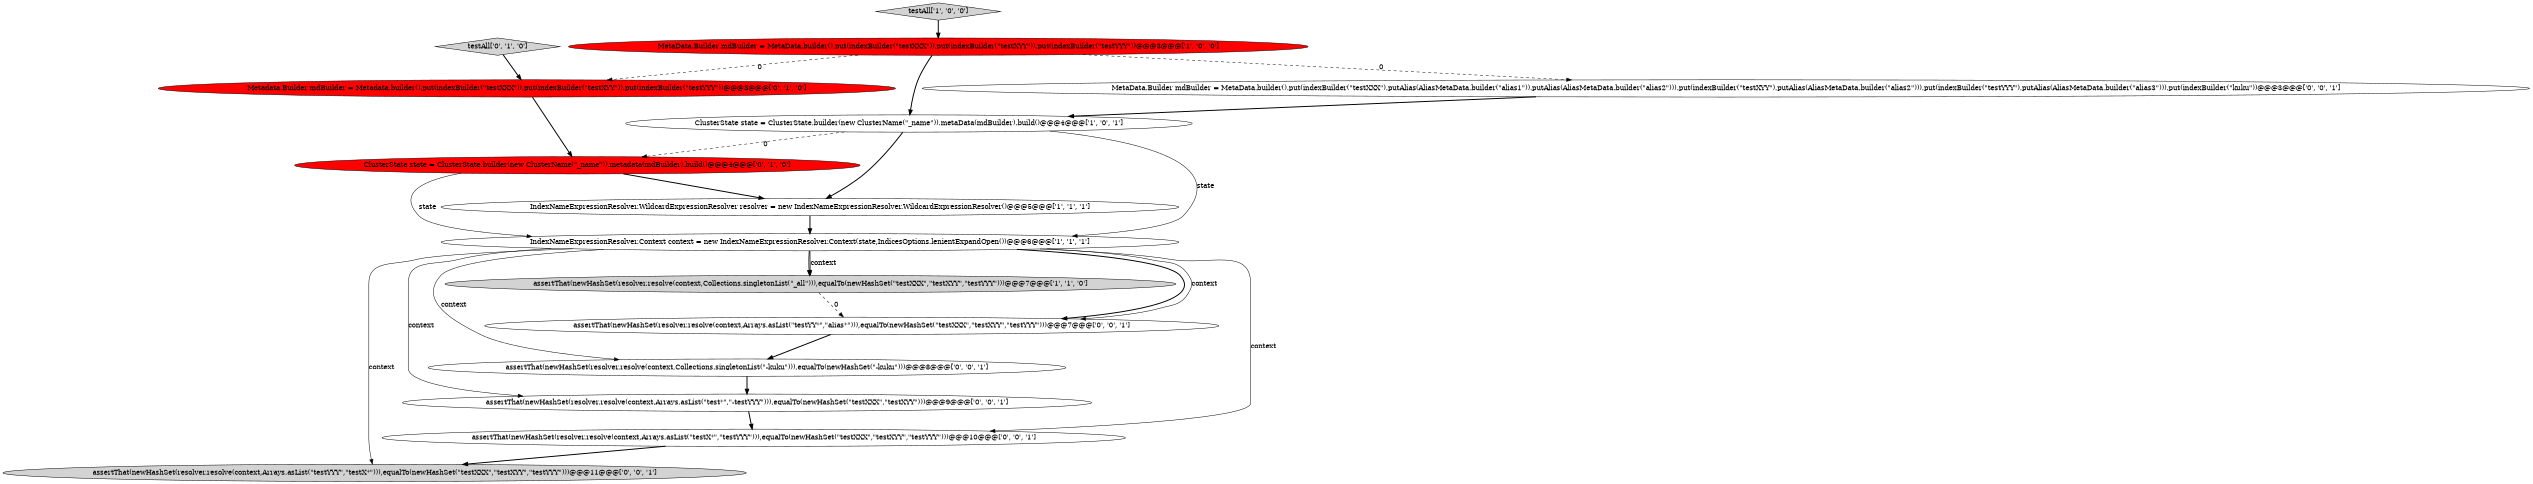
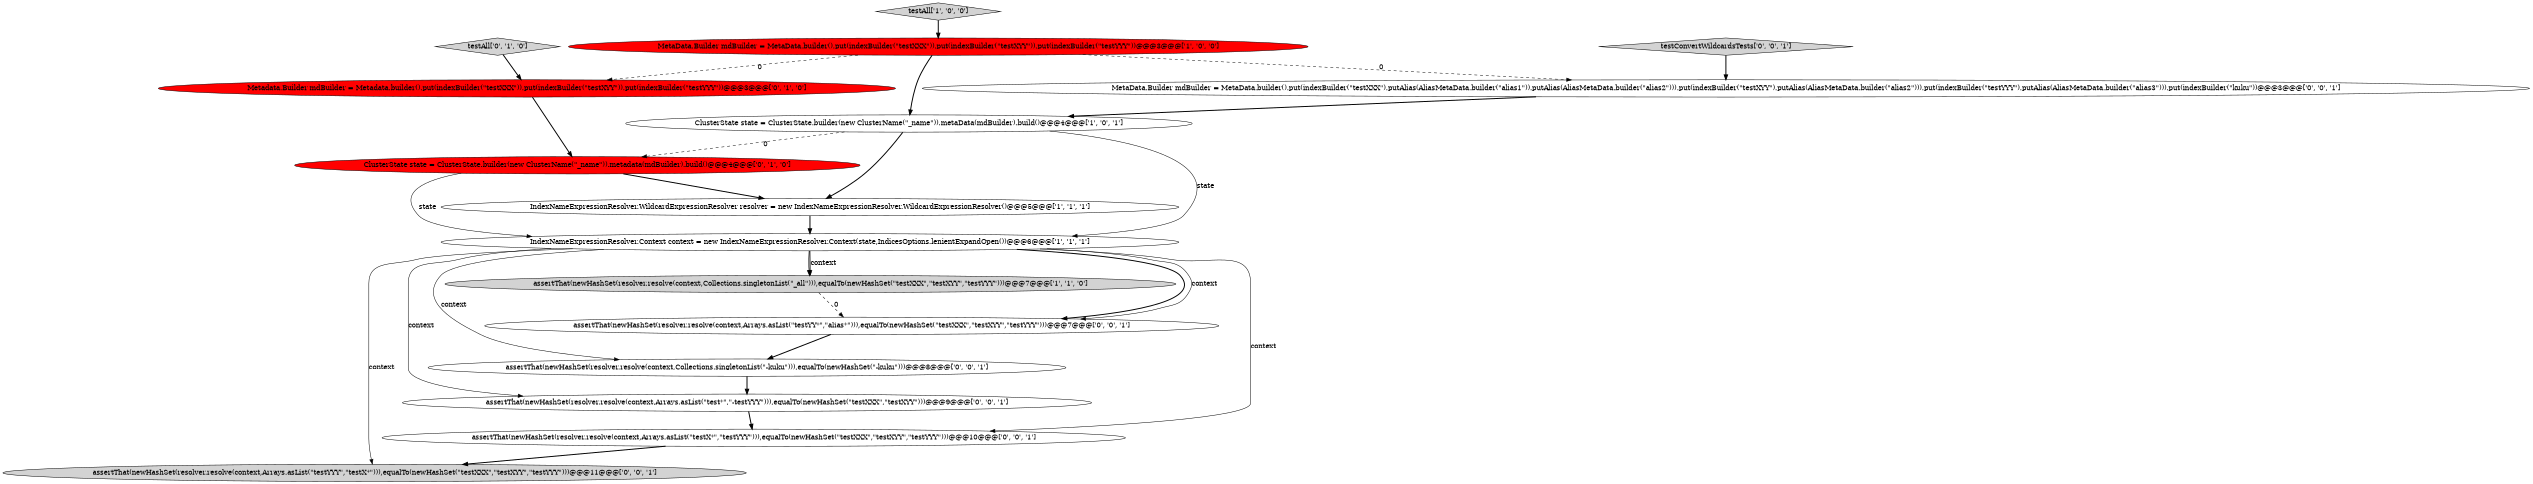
node "testConvertWildcardsTests['0', '0', '1']": added
